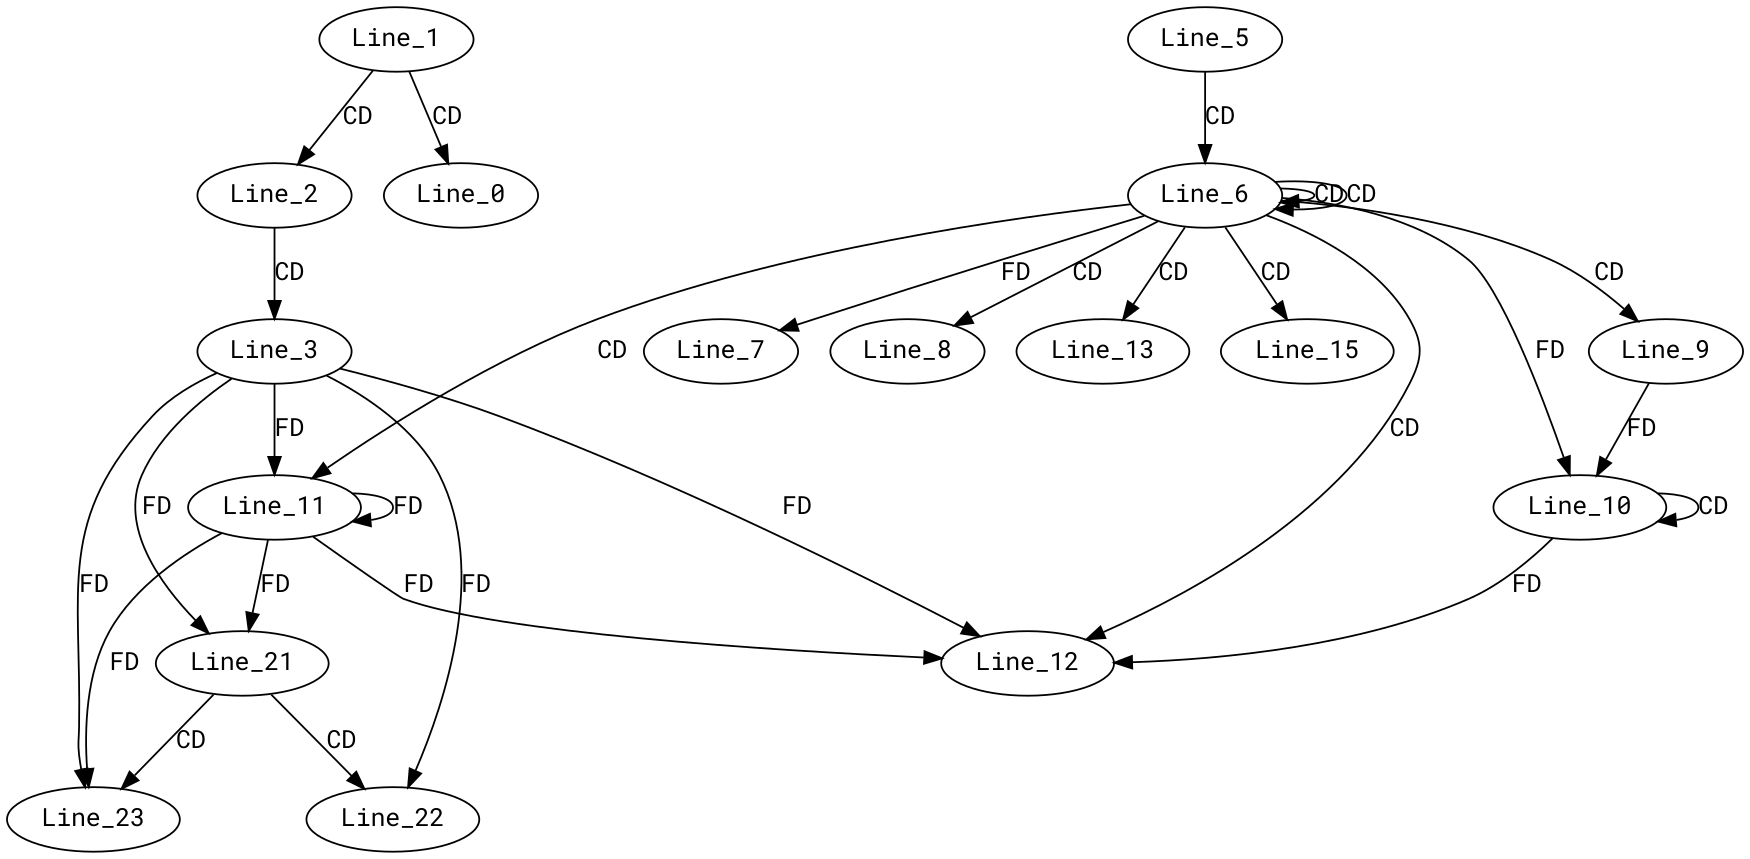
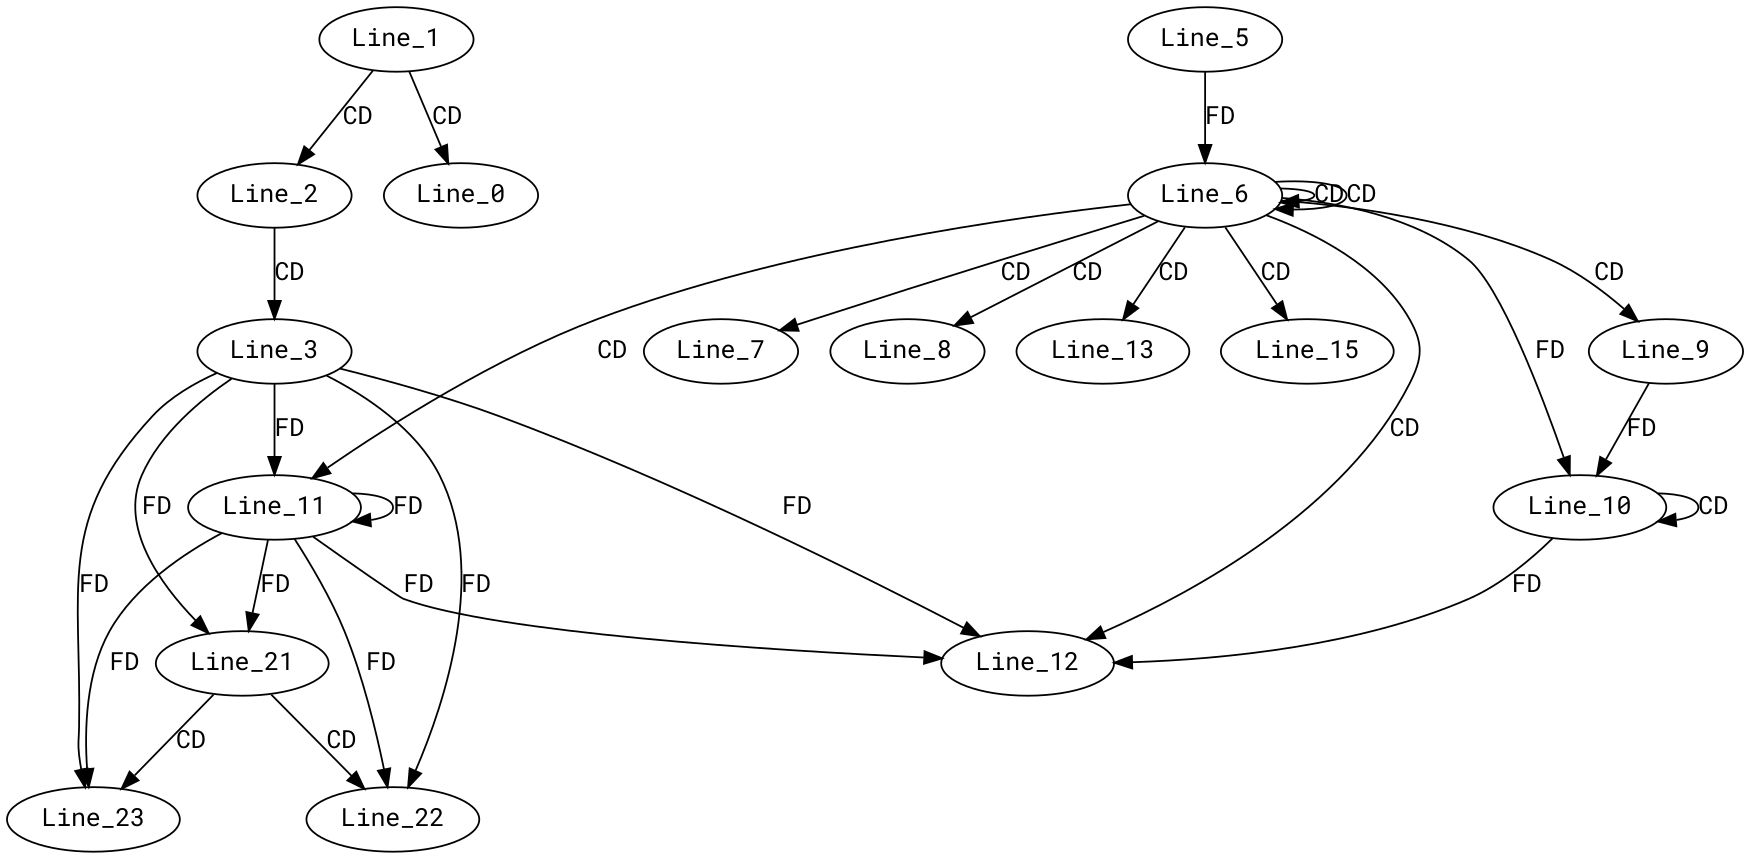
edge "Line_5" -> "Line_6": label "CD" -> "FD"
edge "Line_6" -> "Line_7": label "FD" -> "CD"
edge "Line_11" -> "Line_22": added, label "FD"
